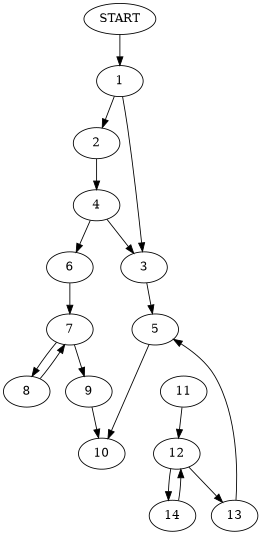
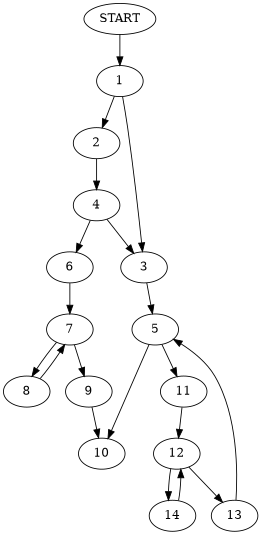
edge "5" -> "11": added
